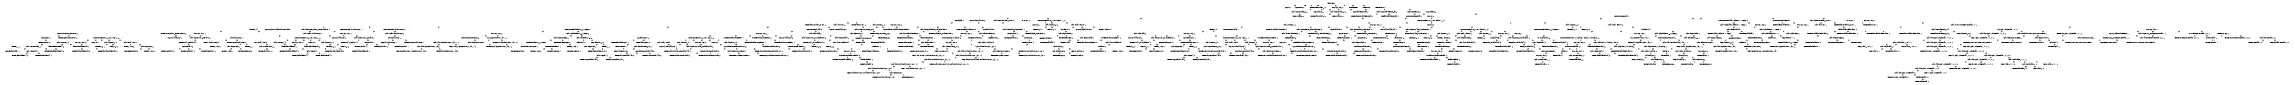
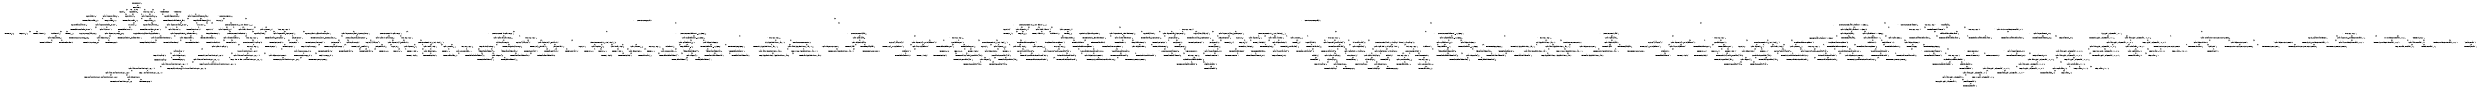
edge "(METHOD,runExec)" -> "(METHOD_RETURN,void)": reversed
edge "(IDENTIFIER,totalFiles,int totalFiles = 0)" -> "(<operator>.assignment,int totalFiles = 0)": reversed
edge "(<operator>.lessThan,i < filesets.size())" -> "(LOCAL,Vector fileNames: java.util.Vector)": now "(BLOCK,try,try)" -> "(LOCAL,Vector fileNames: java.util.Vector)"
node "(IDENTIFIER,i,i < filelists.size())": added
edge "(<operator>.cast,(AbstractFileSet) filesets.elementAt(i))" -> "(elementAt,this.filesets.elementAt(i))": reversed
edge "(<operator>.assignment,File f = new File(base, names[j]))" -> "(<operator>.alloc,new File(base, names[j]))": now "(IDENTIFIER,base,new File(base, names[j]))" -> "(<operator>.alloc,new File(base, names[j]))"
edge "(IDENTIFIER,s,String[] s = getFiles(base, ds))" -> "(getFiles,getFiles(base, ds))": now "(<operator>.assignment,String[] s = getFiles(base, ds))" -> "(getFiles,getFiles(base, ds))"
